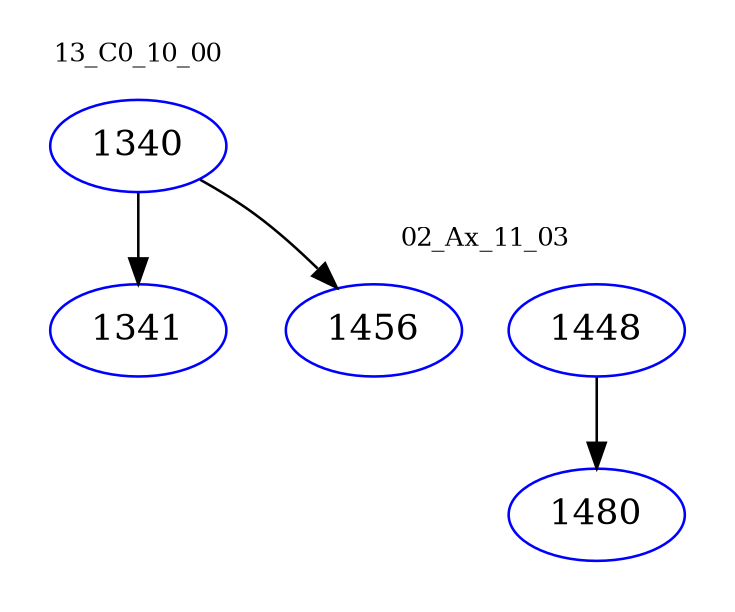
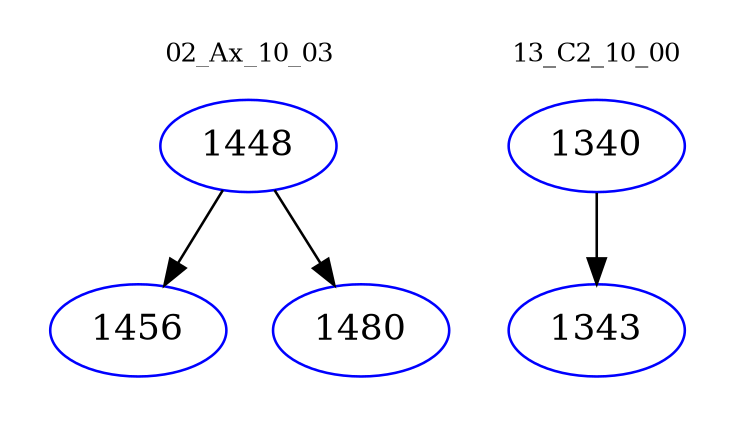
cluster "13_C0_10_00": label "13_C0_10_00" -> "13_C2_10_00"
edge "1340" -> "1456": now "1448" -> "1456"
cluster "02_Ax_11_03": label "02_Ax_11_03" -> "02_Ax_10_03"
node "1341": label "1341" -> "1343"
